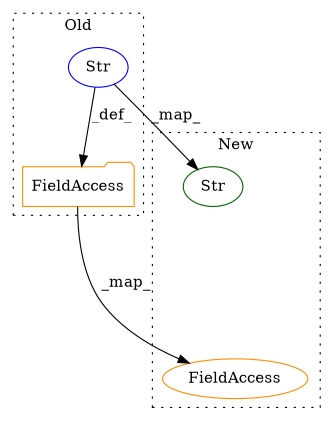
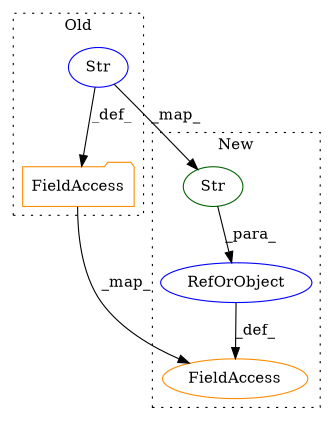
node "RefOrObject": added
